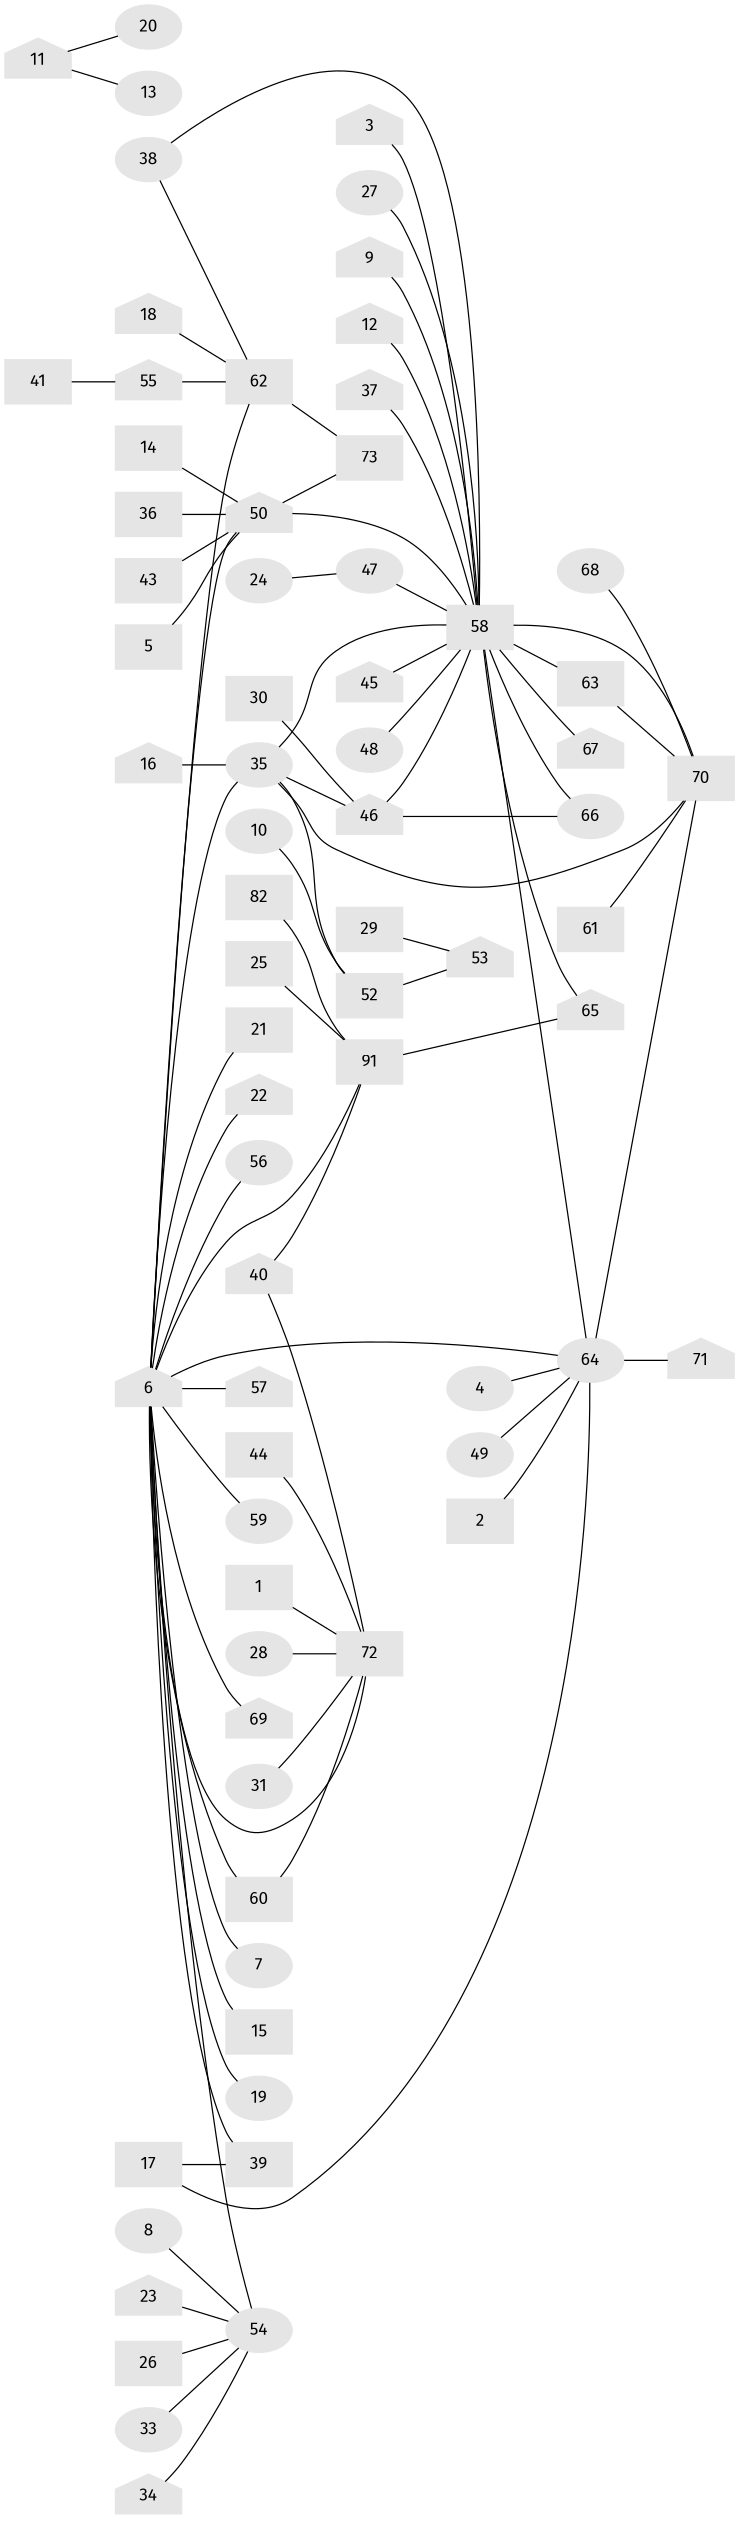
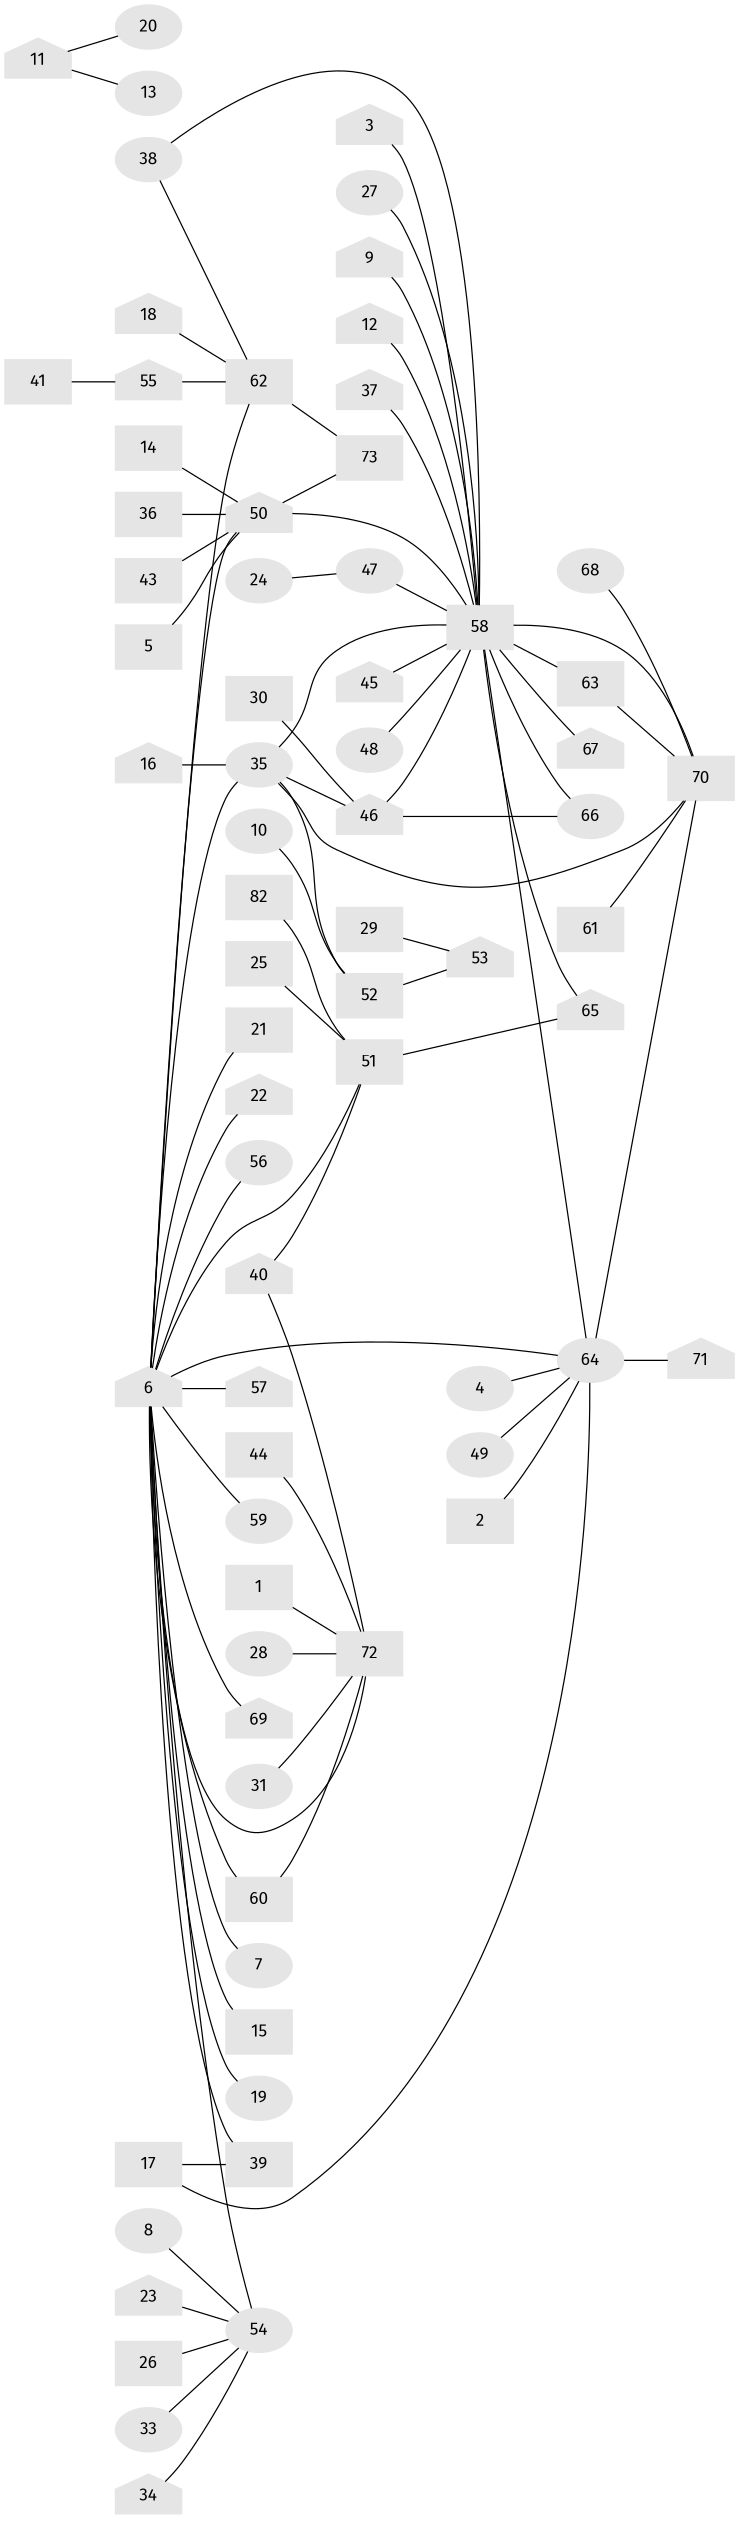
node "91": label "91" -> "51"
